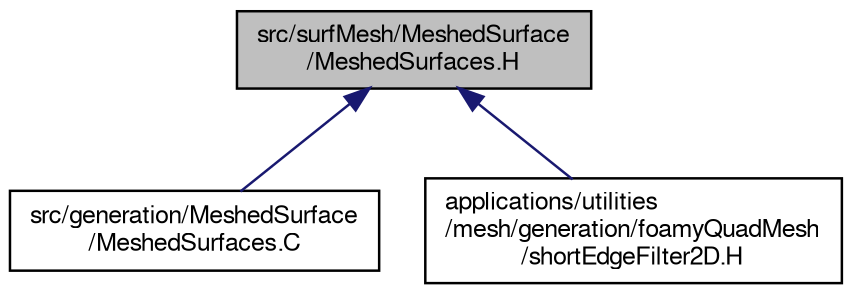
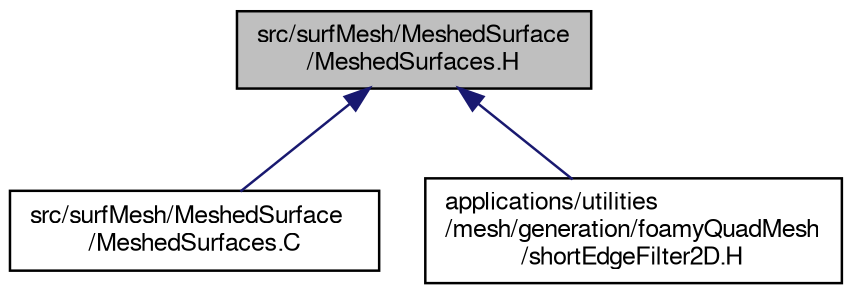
node "src/generation/MeshedSurface /MeshedSurfaces.C": label "src/generation/MeshedSurface /MeshedSurfaces.C" -> "src/surfMesh/MeshedSurface /MeshedSurfaces.C"
